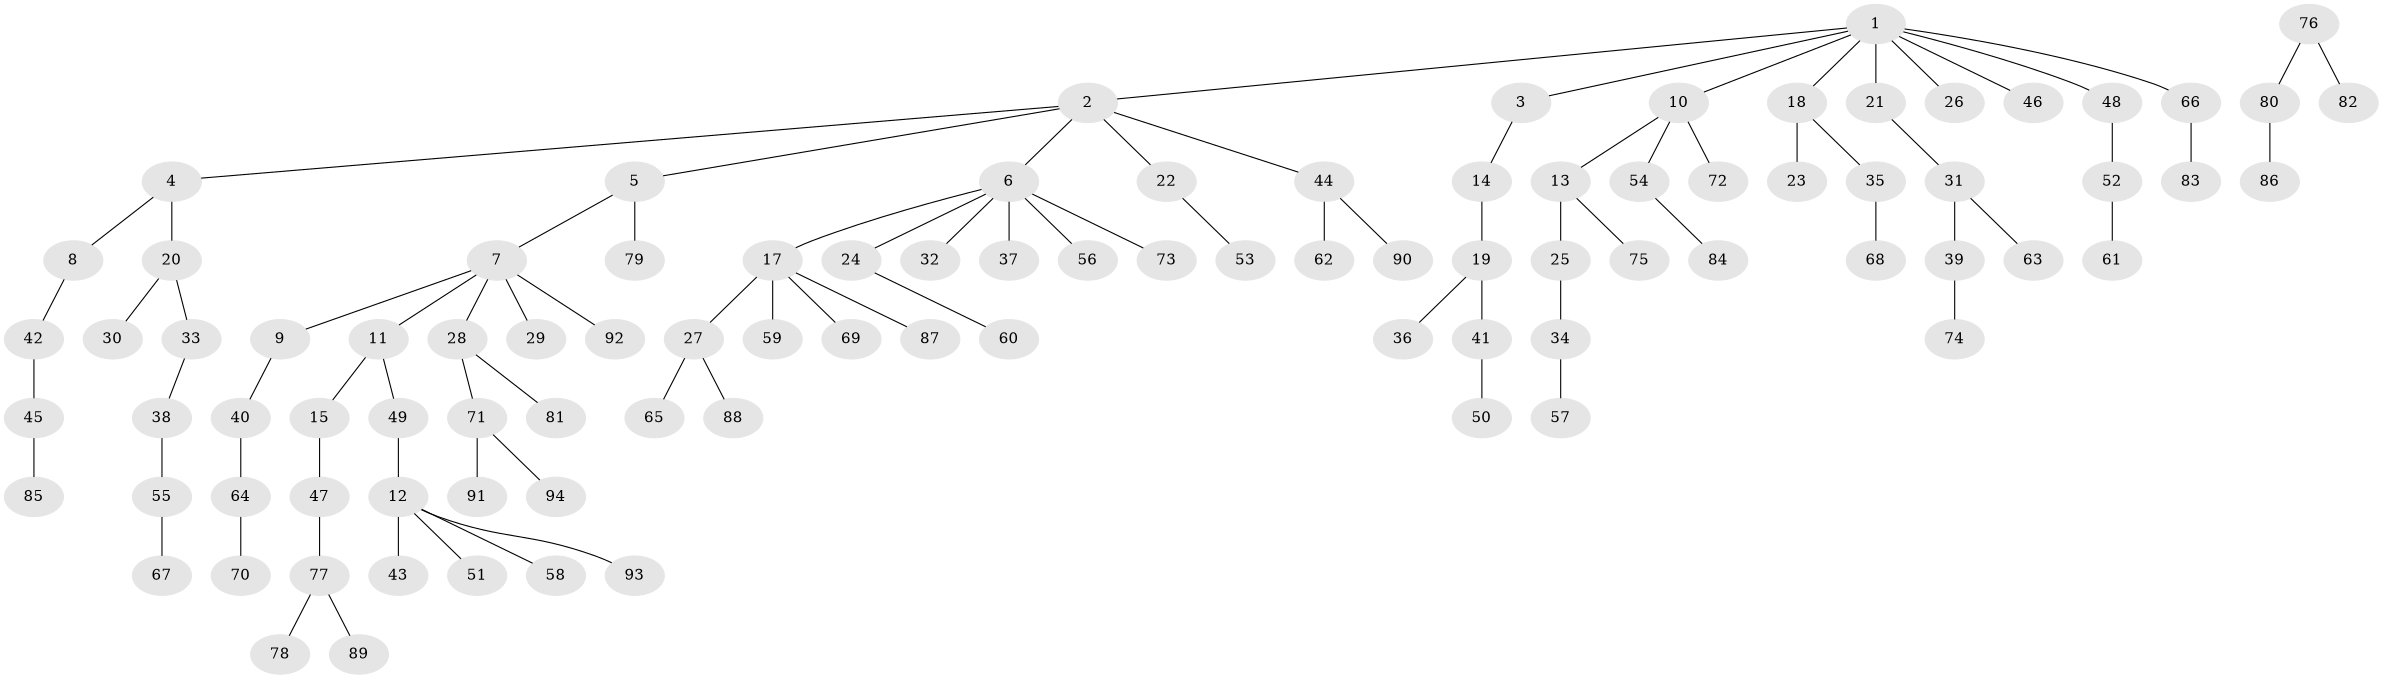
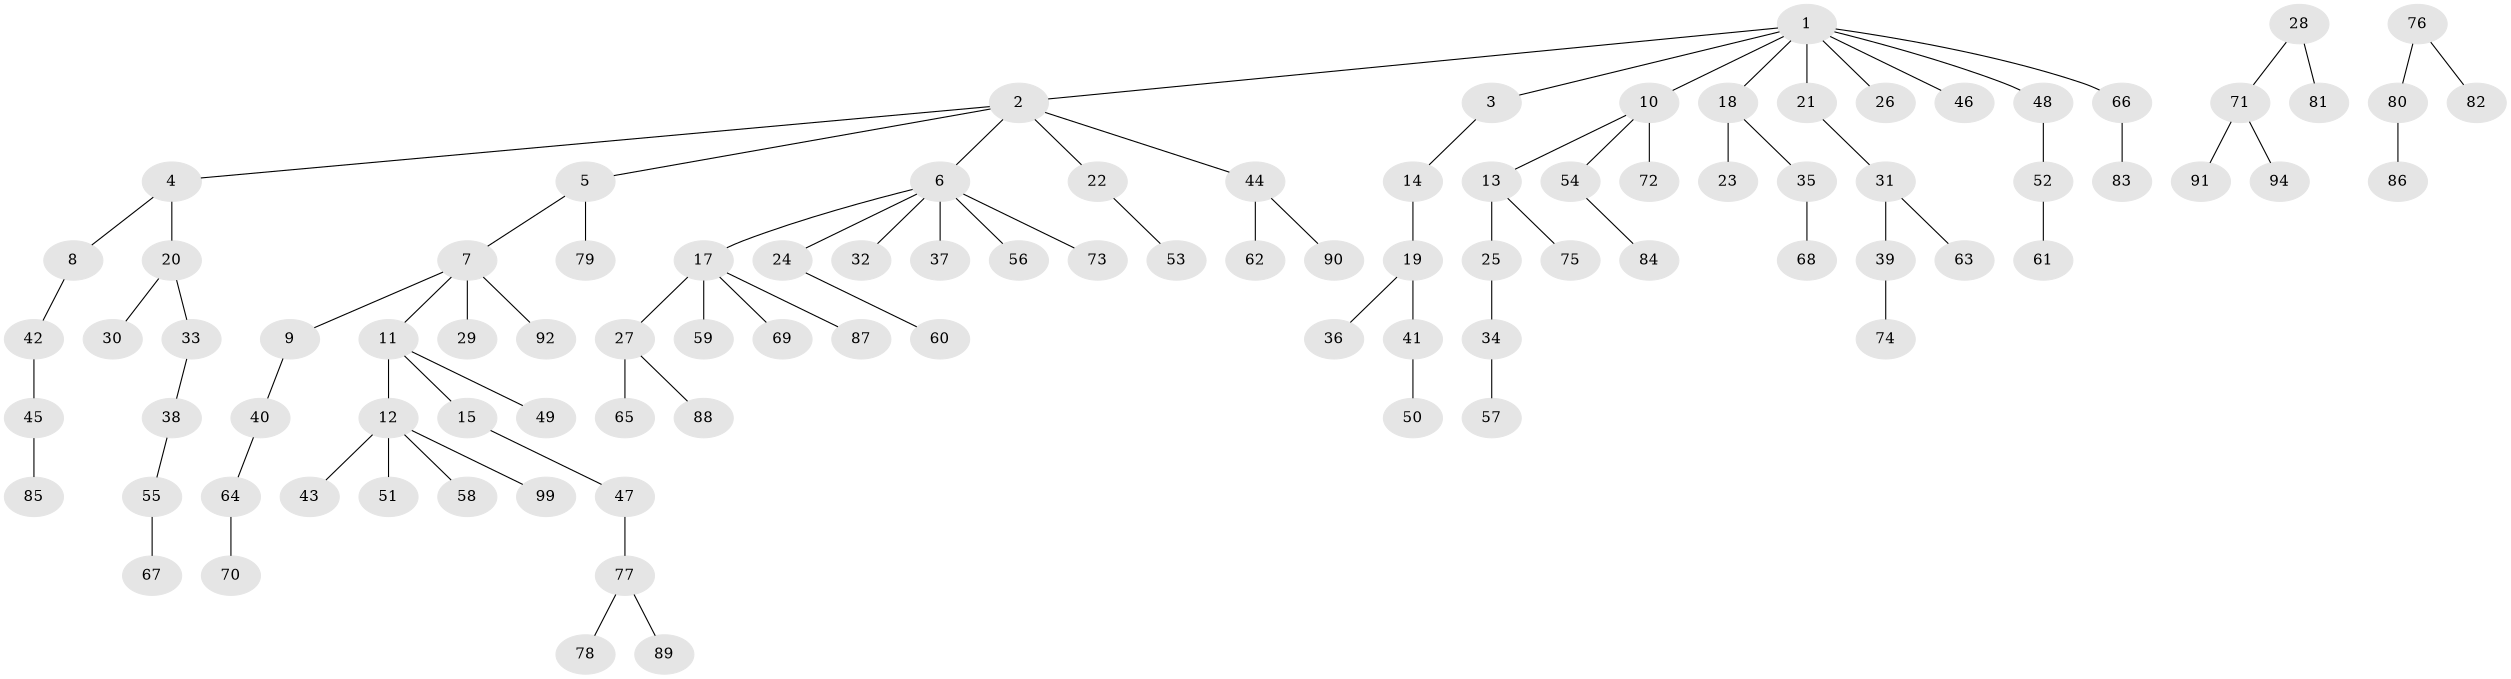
edge "7" -- "28": removed
edge "49" -- "12": now "11" -- "12"
node "93": label "93" -> "99"
